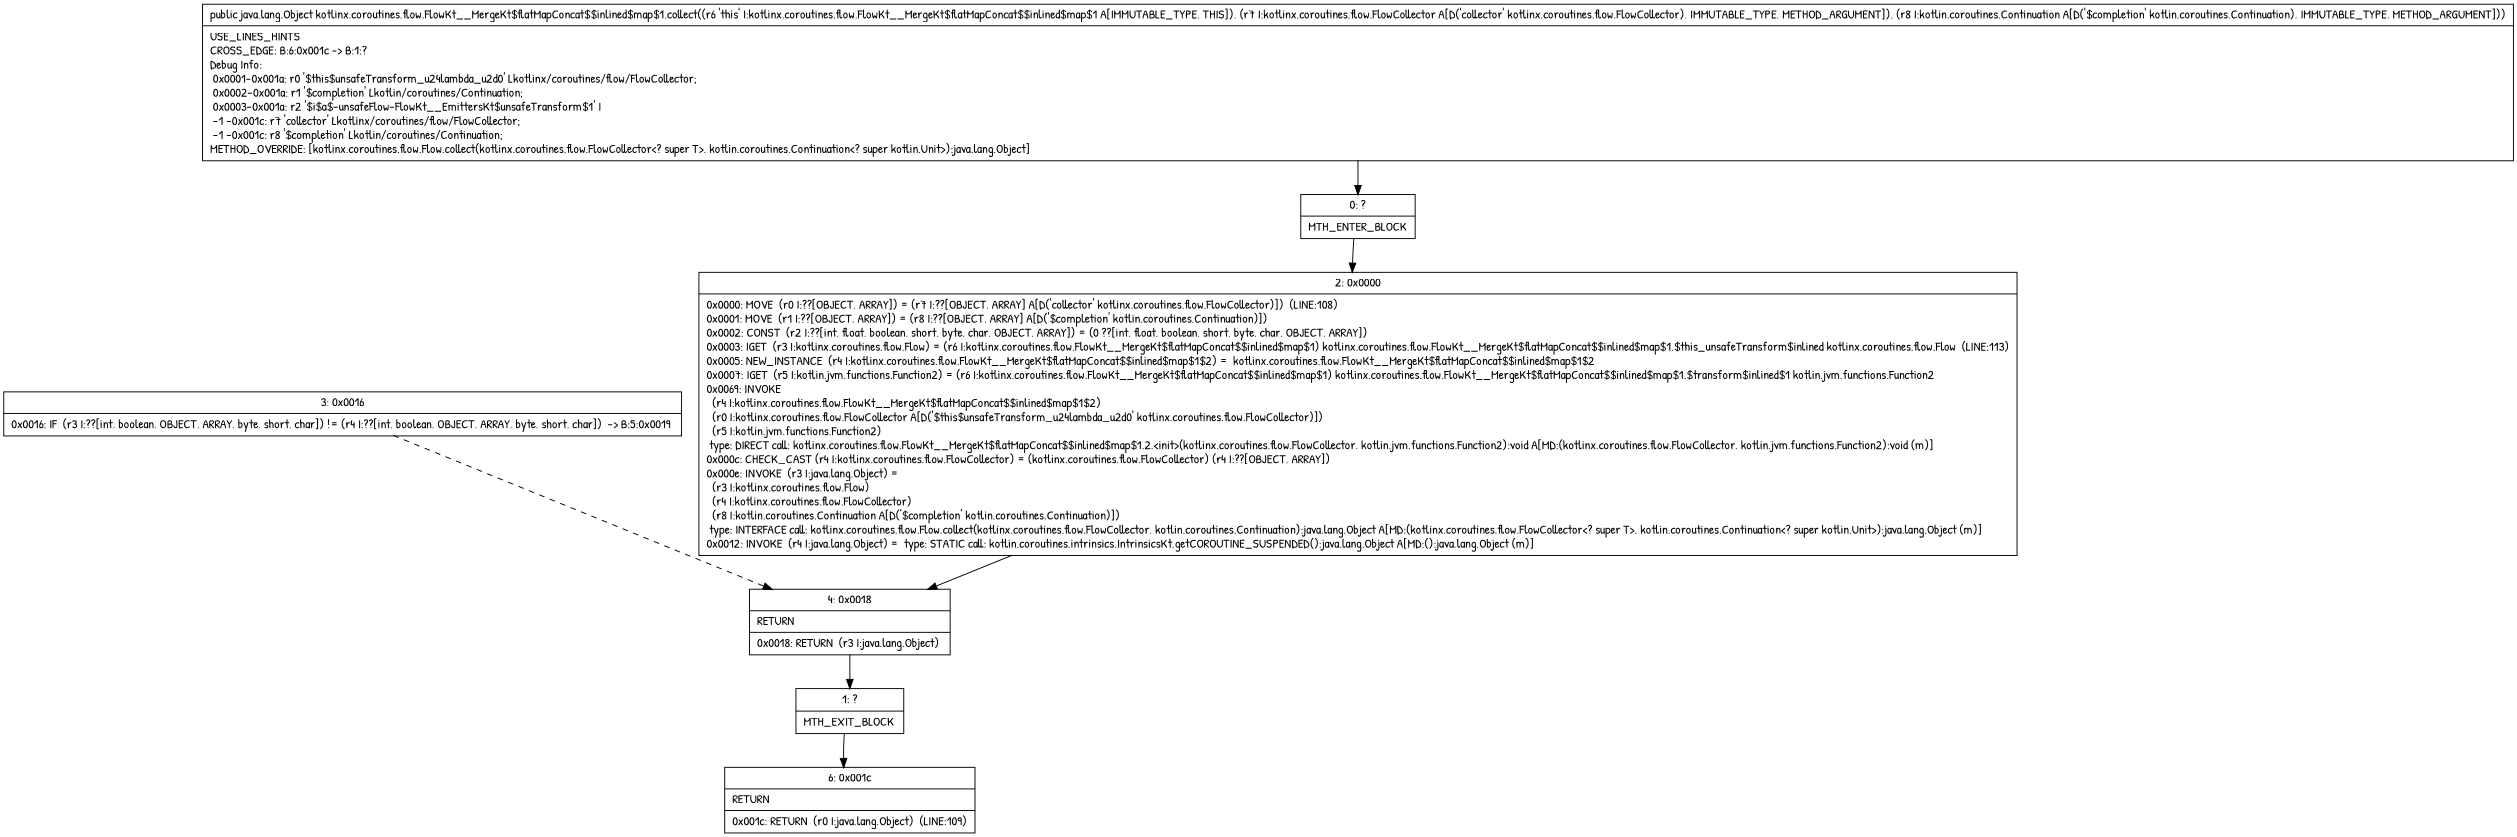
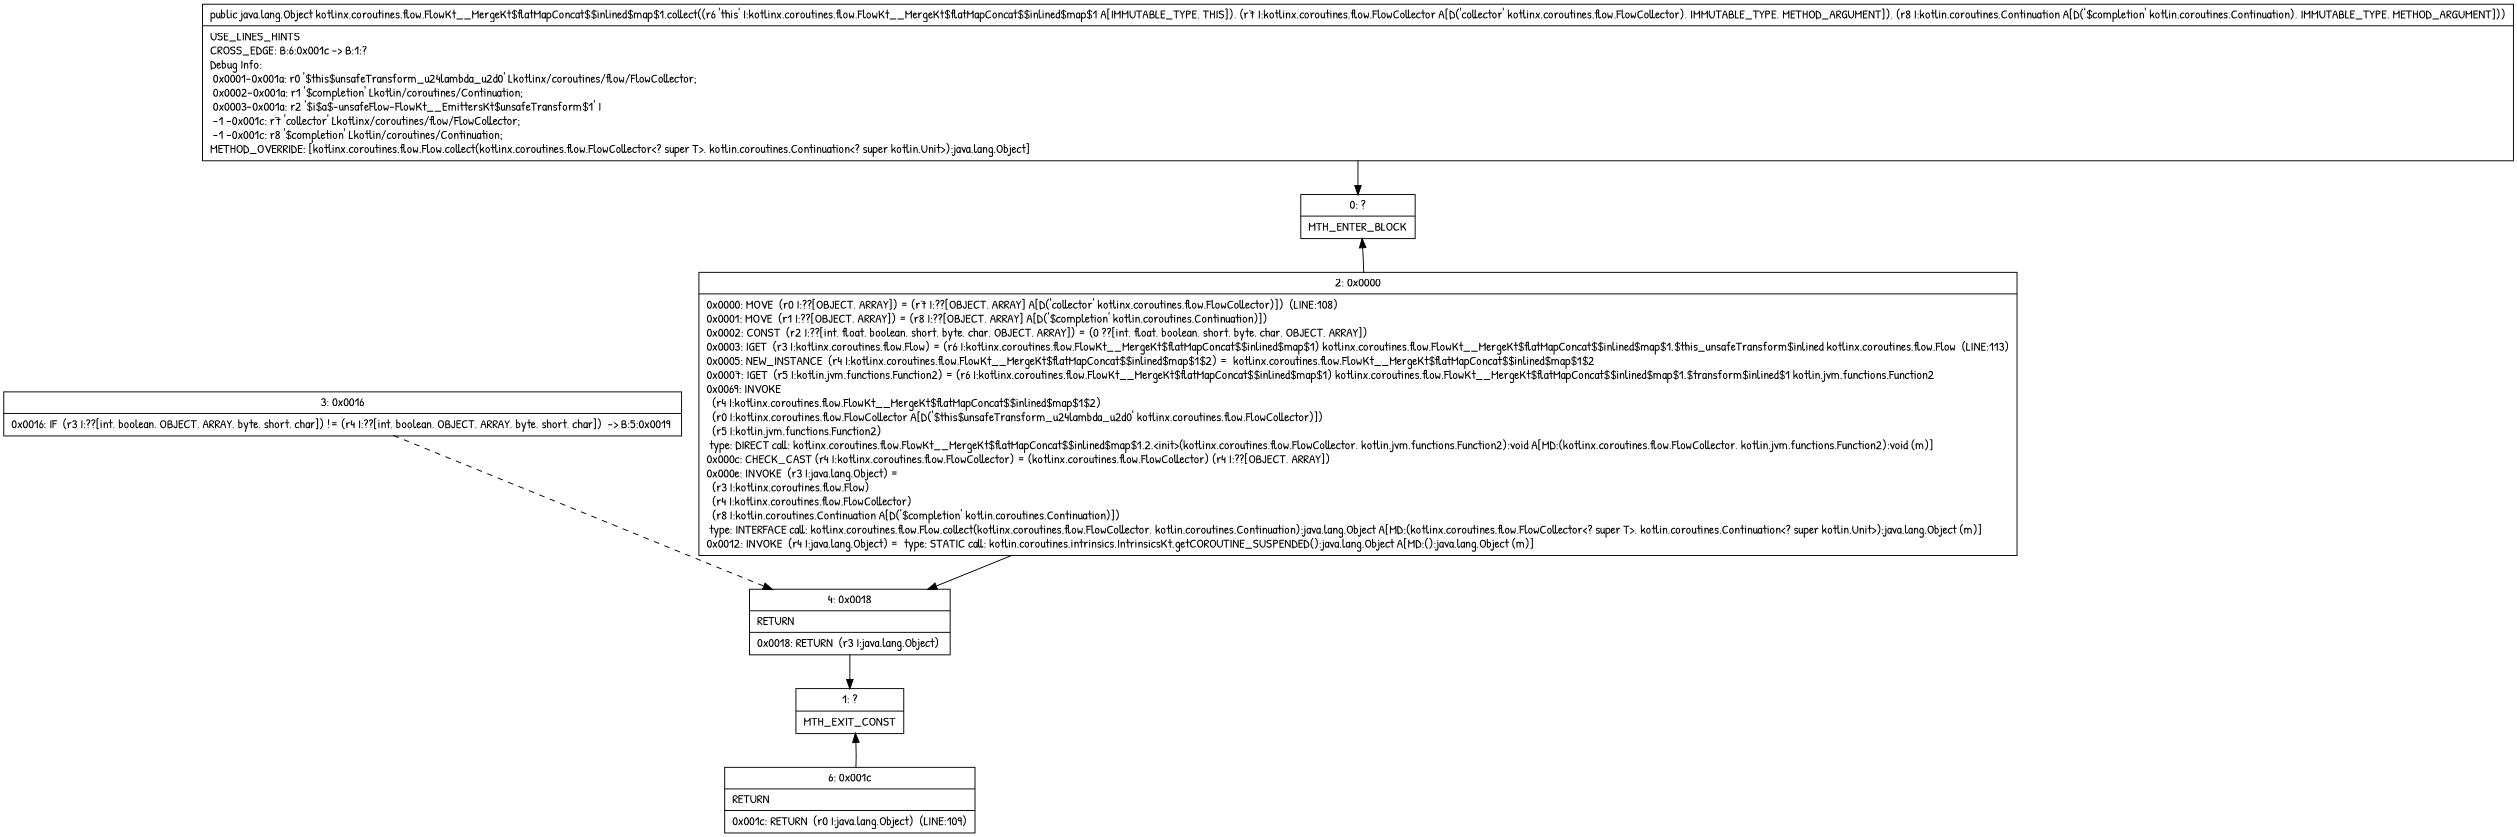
edge "0: ?" -> "2: 0x0000": reversed
node "1: ?": text "MTH_EXIT_BLOCK" -> "MTH_EXIT_CONST"
edge "1: ?" -> "6: 0x001c": reversed
